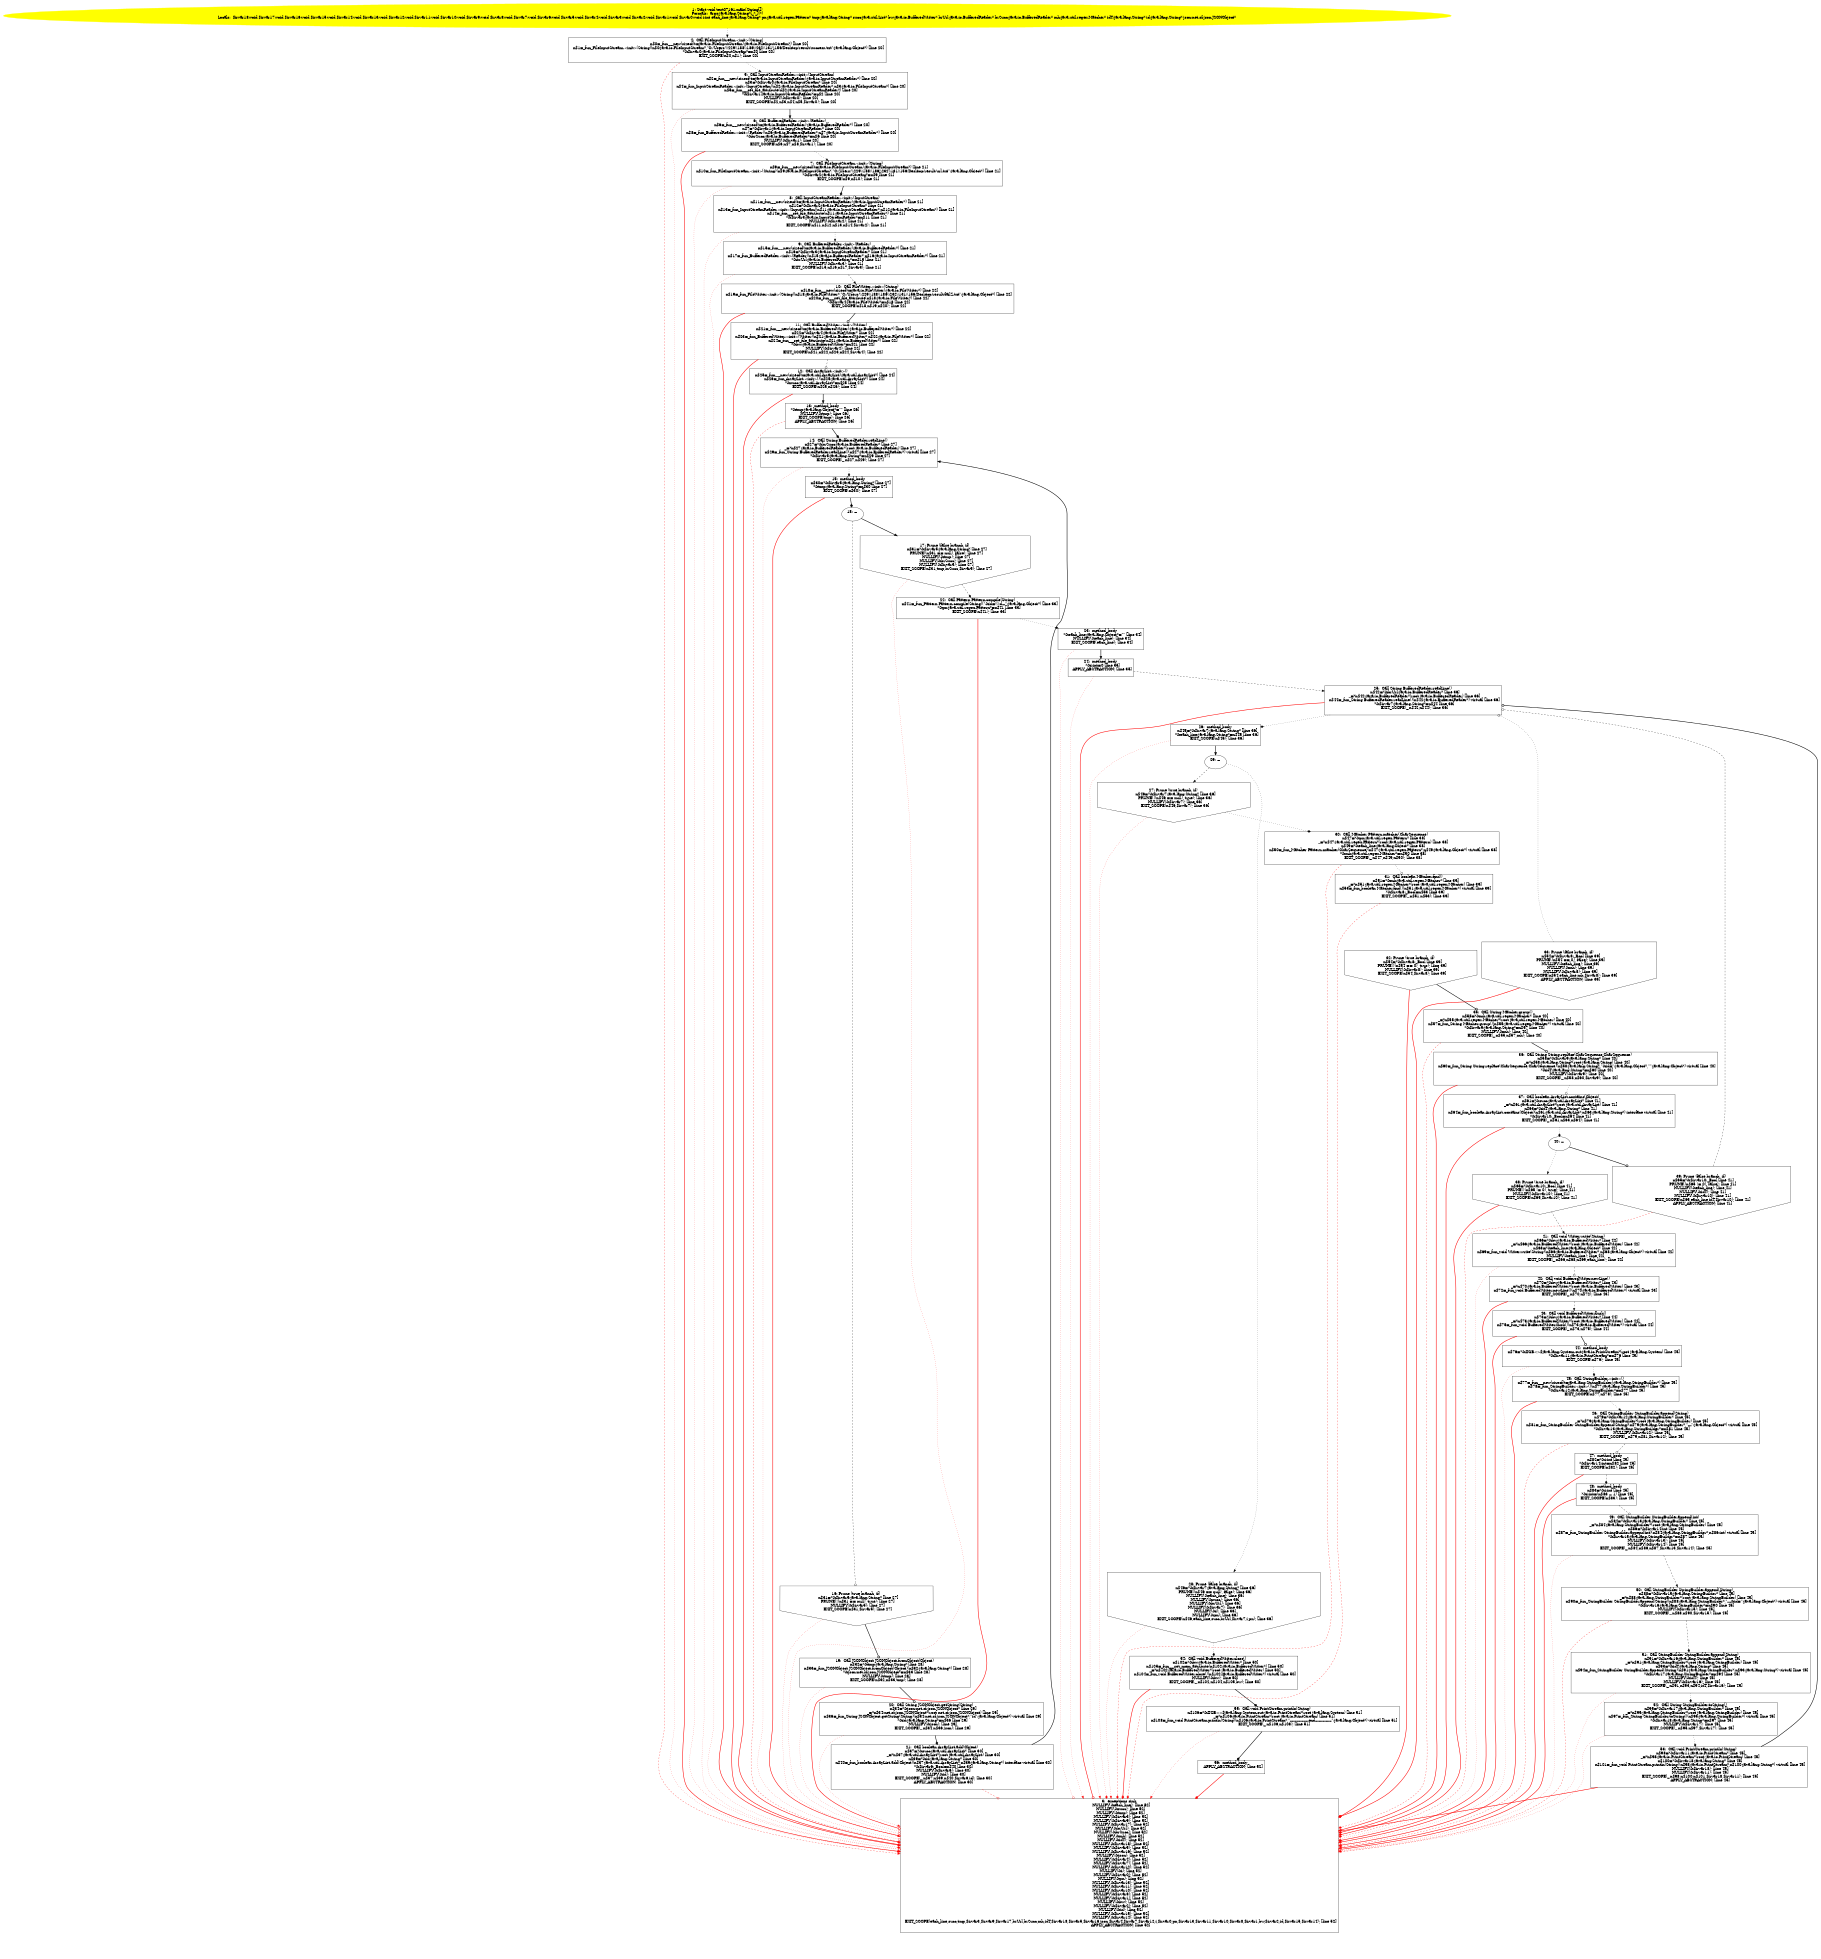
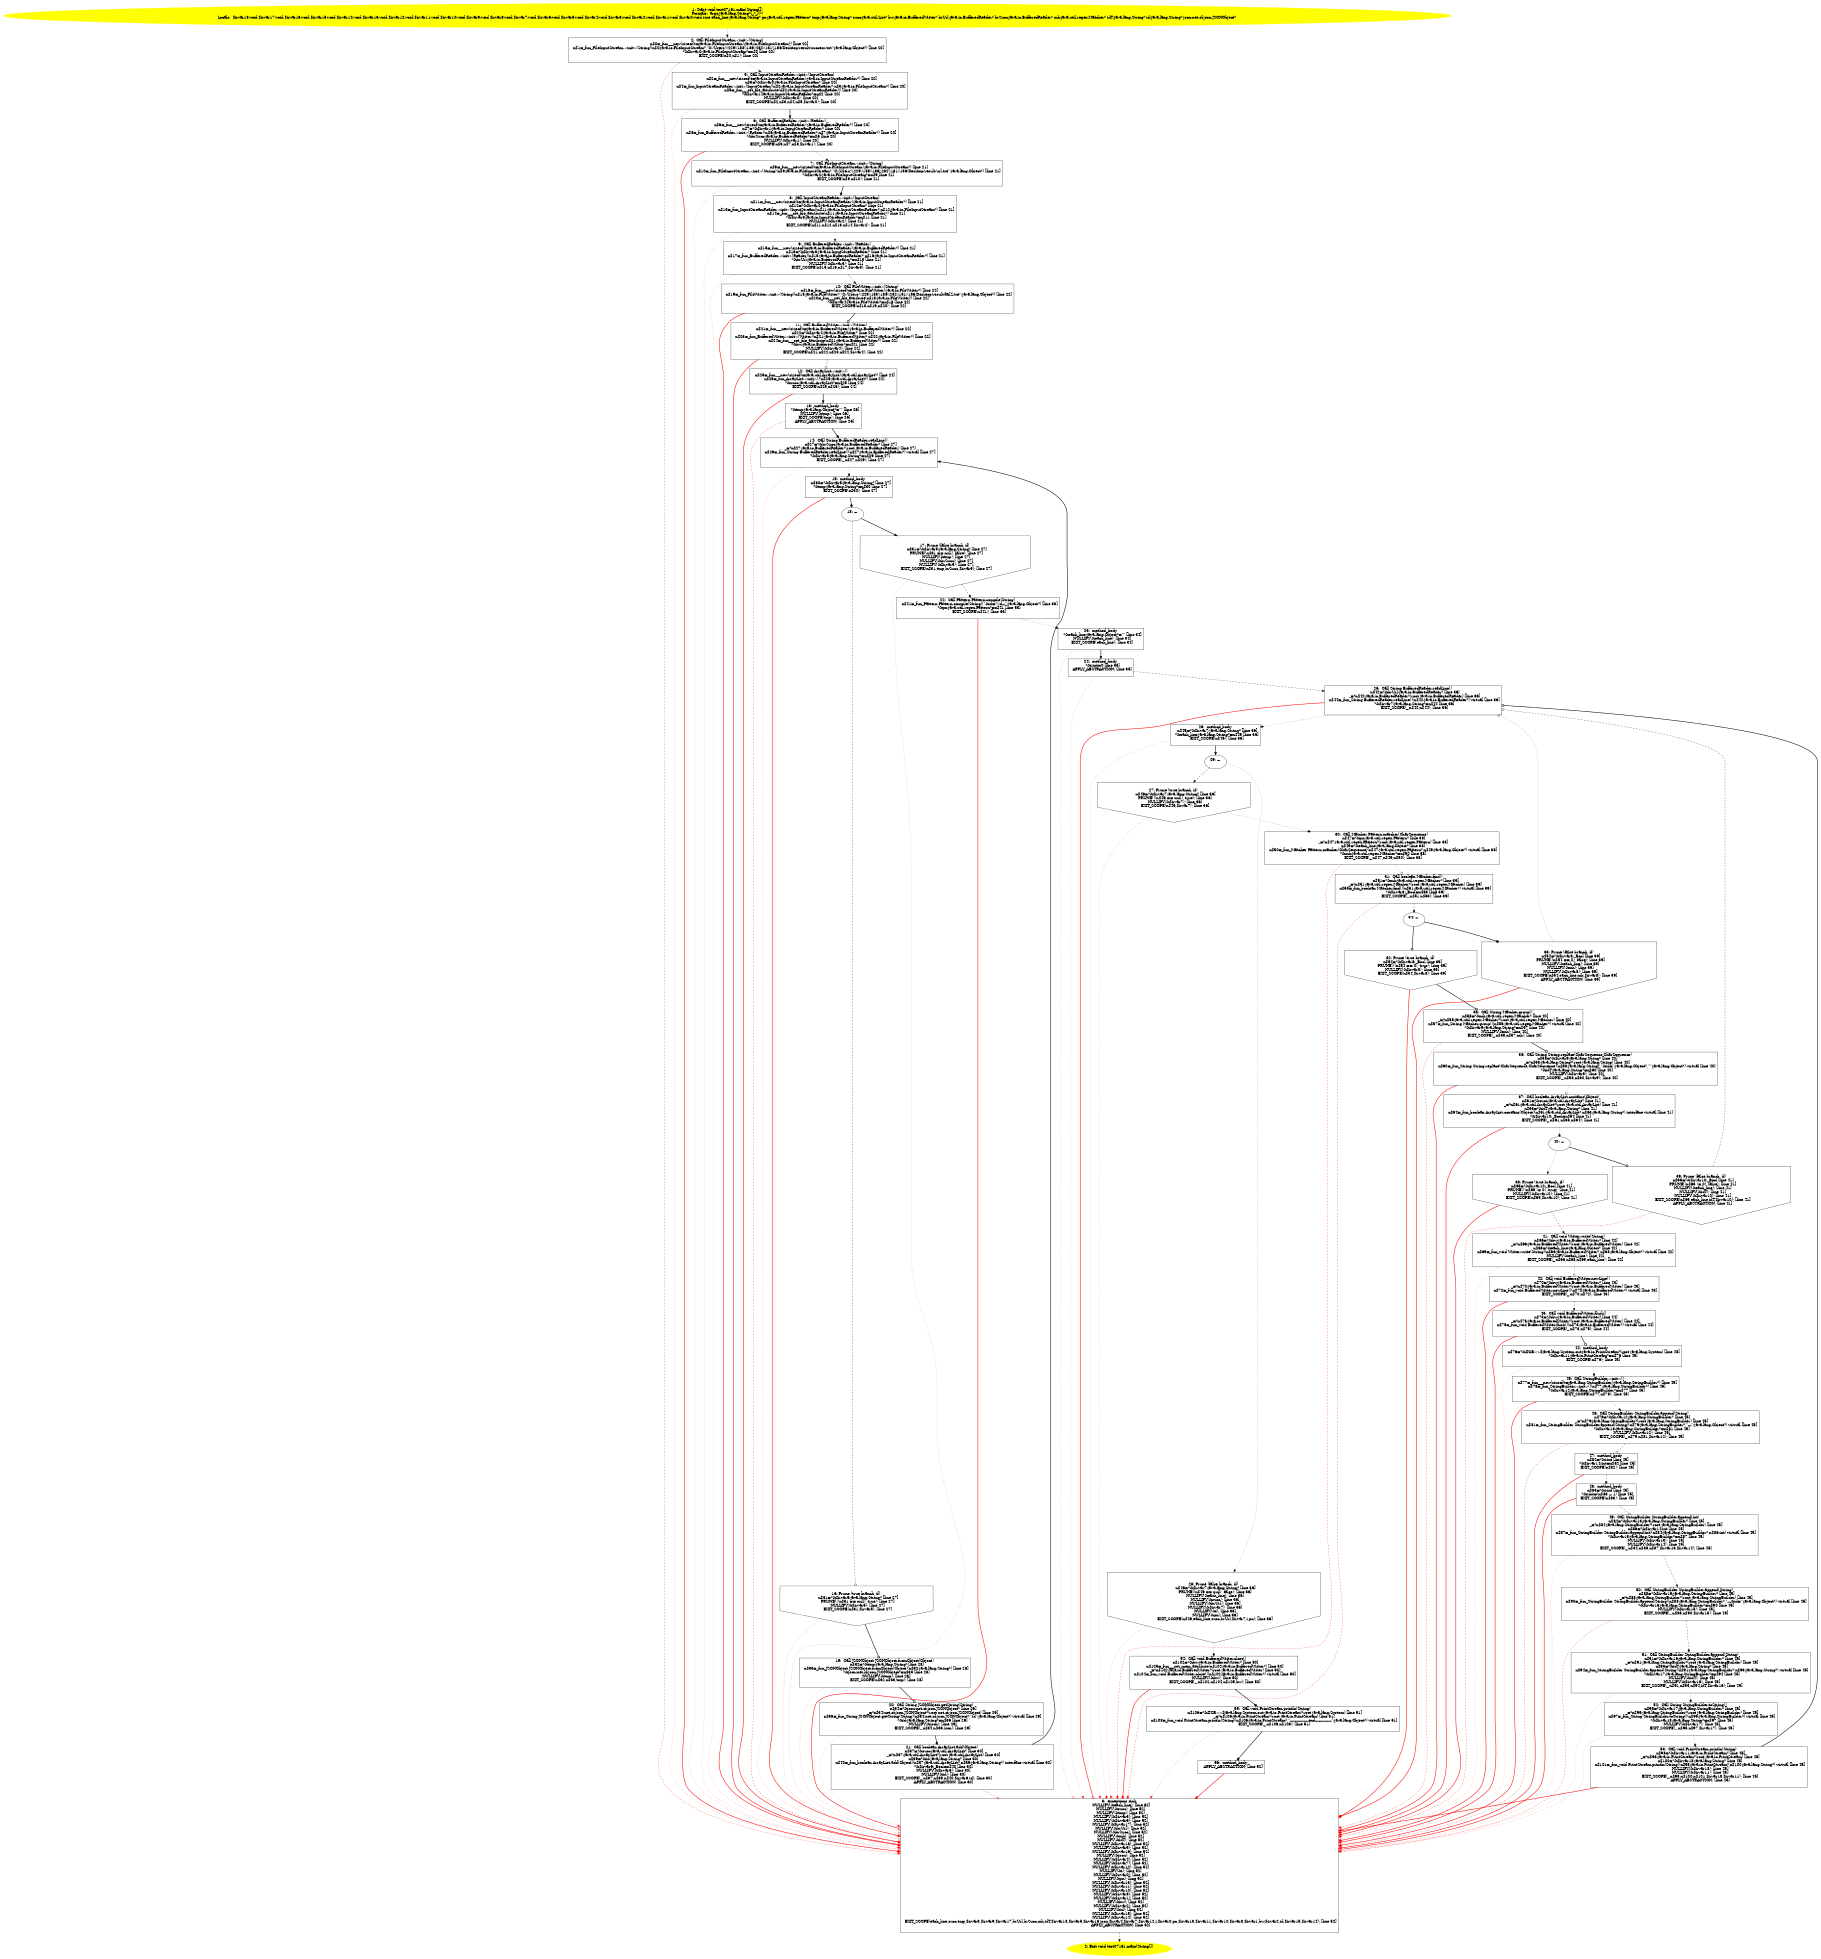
node "34: +": added
node "2: Exit void test07161.main(String[])": added
